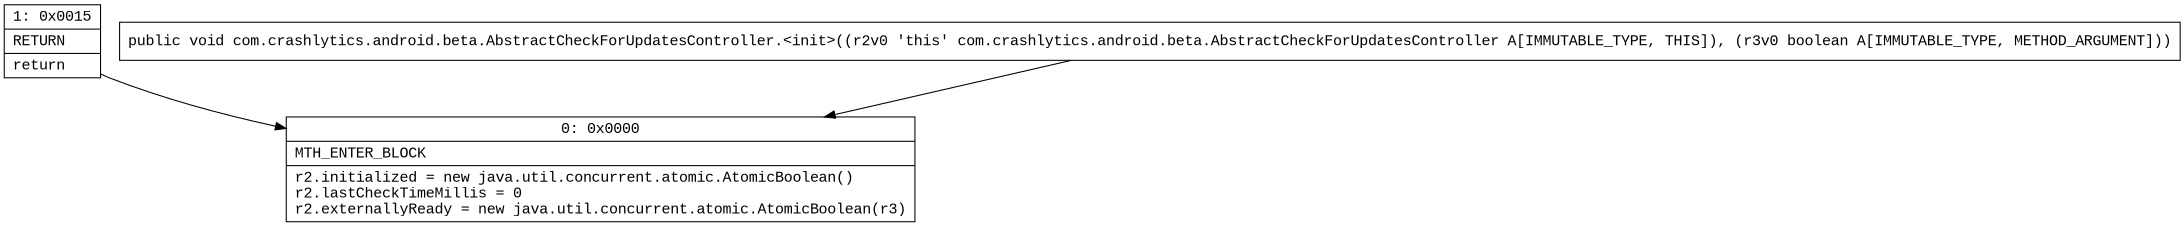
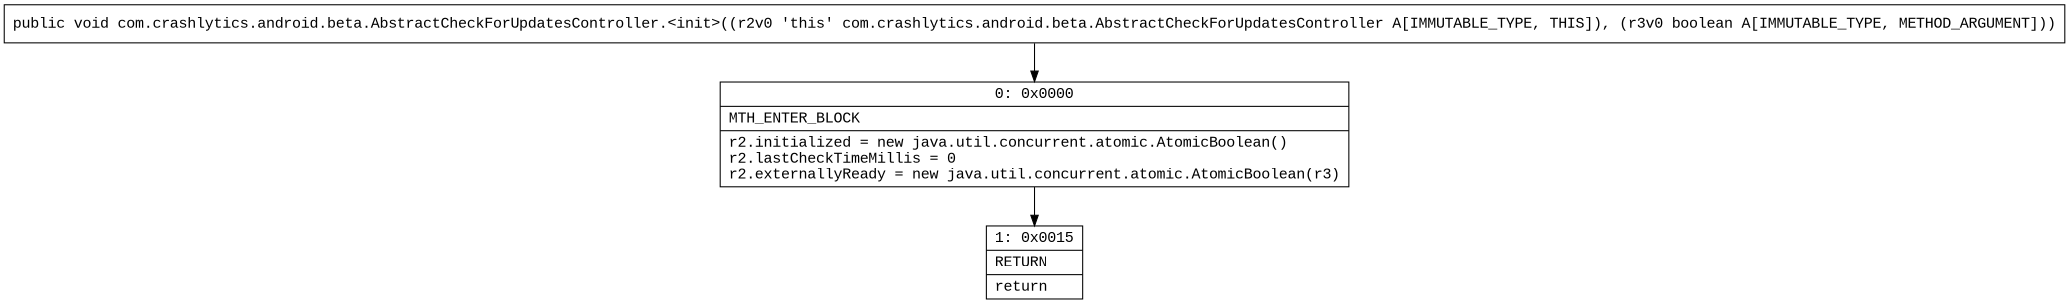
edge "1: 0x0015" -> "0: 0x0000": reversed
